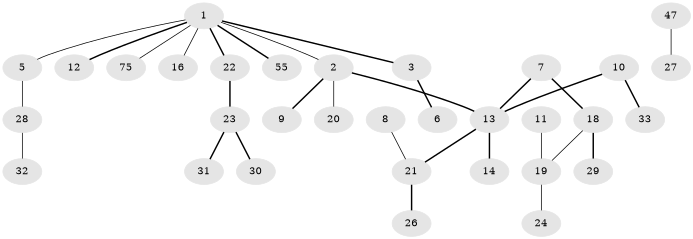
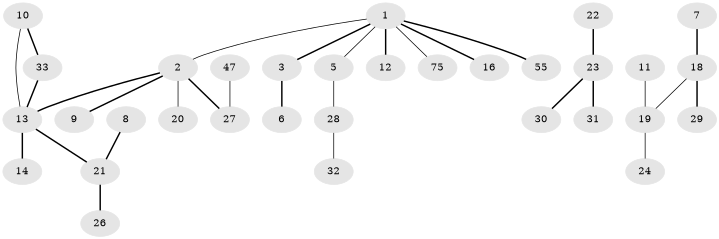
edge "1" -- "16": style solid -> bold
edge "1" -- "22": removed
edge "10" -- "13": style bold -> solid
edge "2" -- "27": added
edge "7" -- "13": now "33" -- "13"
edge "8" -- "21": style solid -> bold
